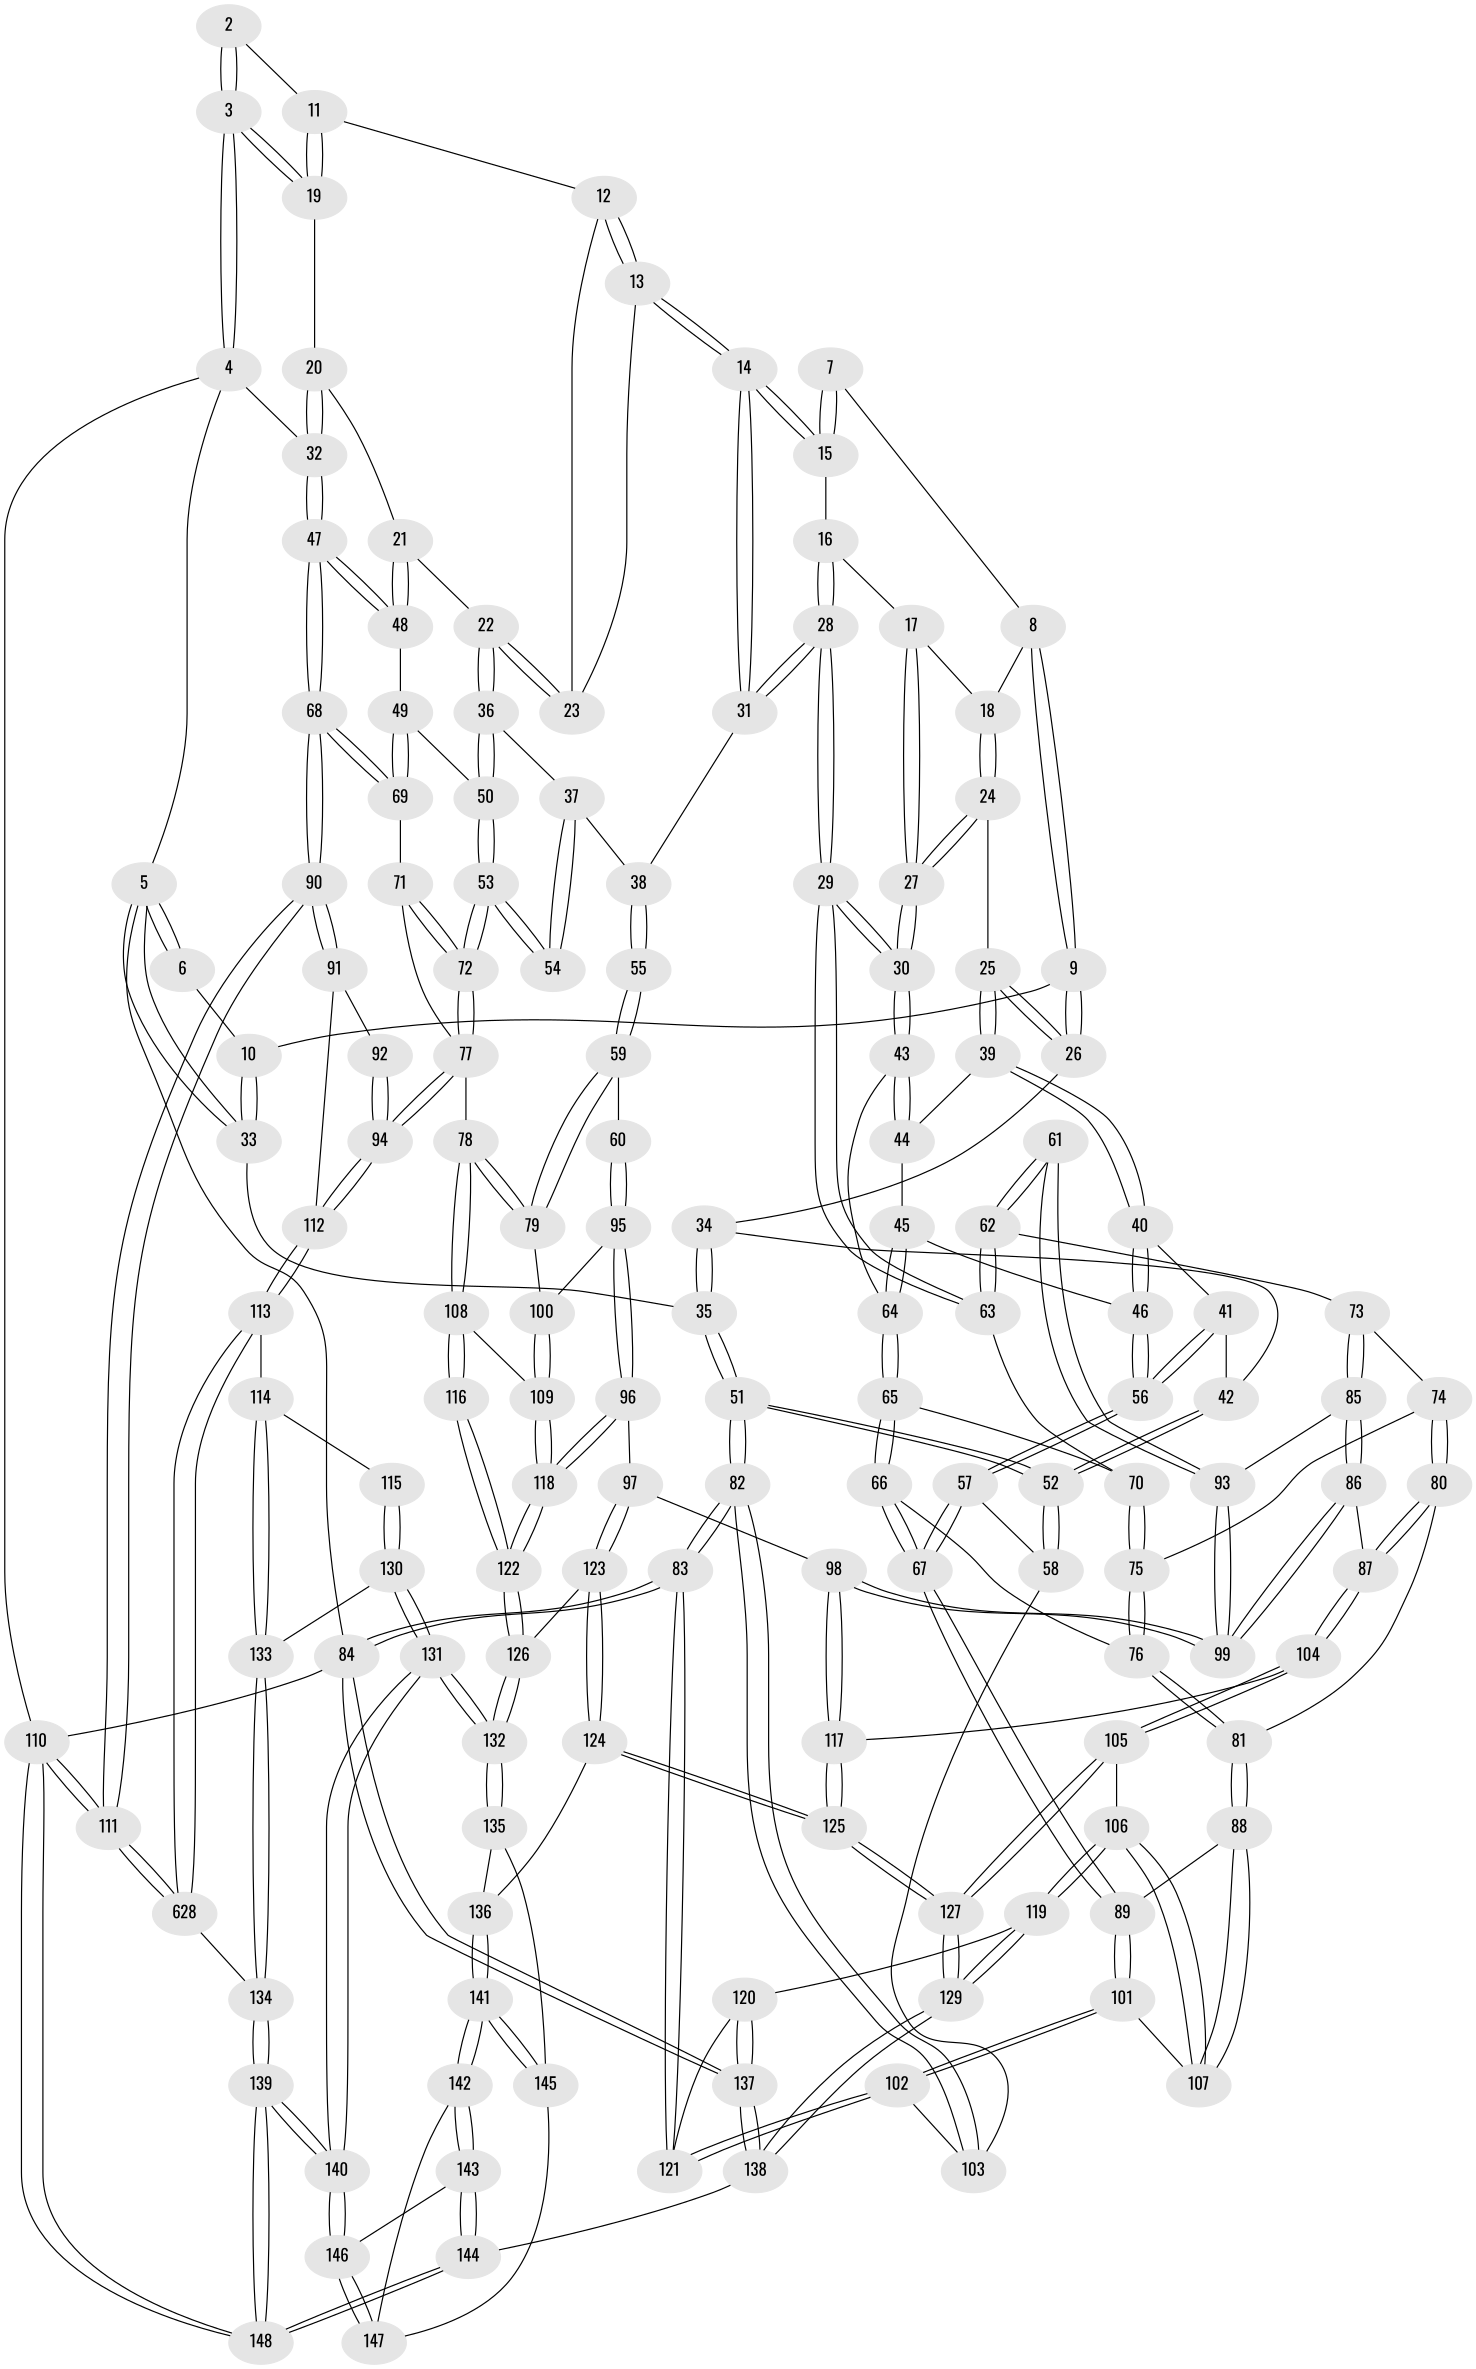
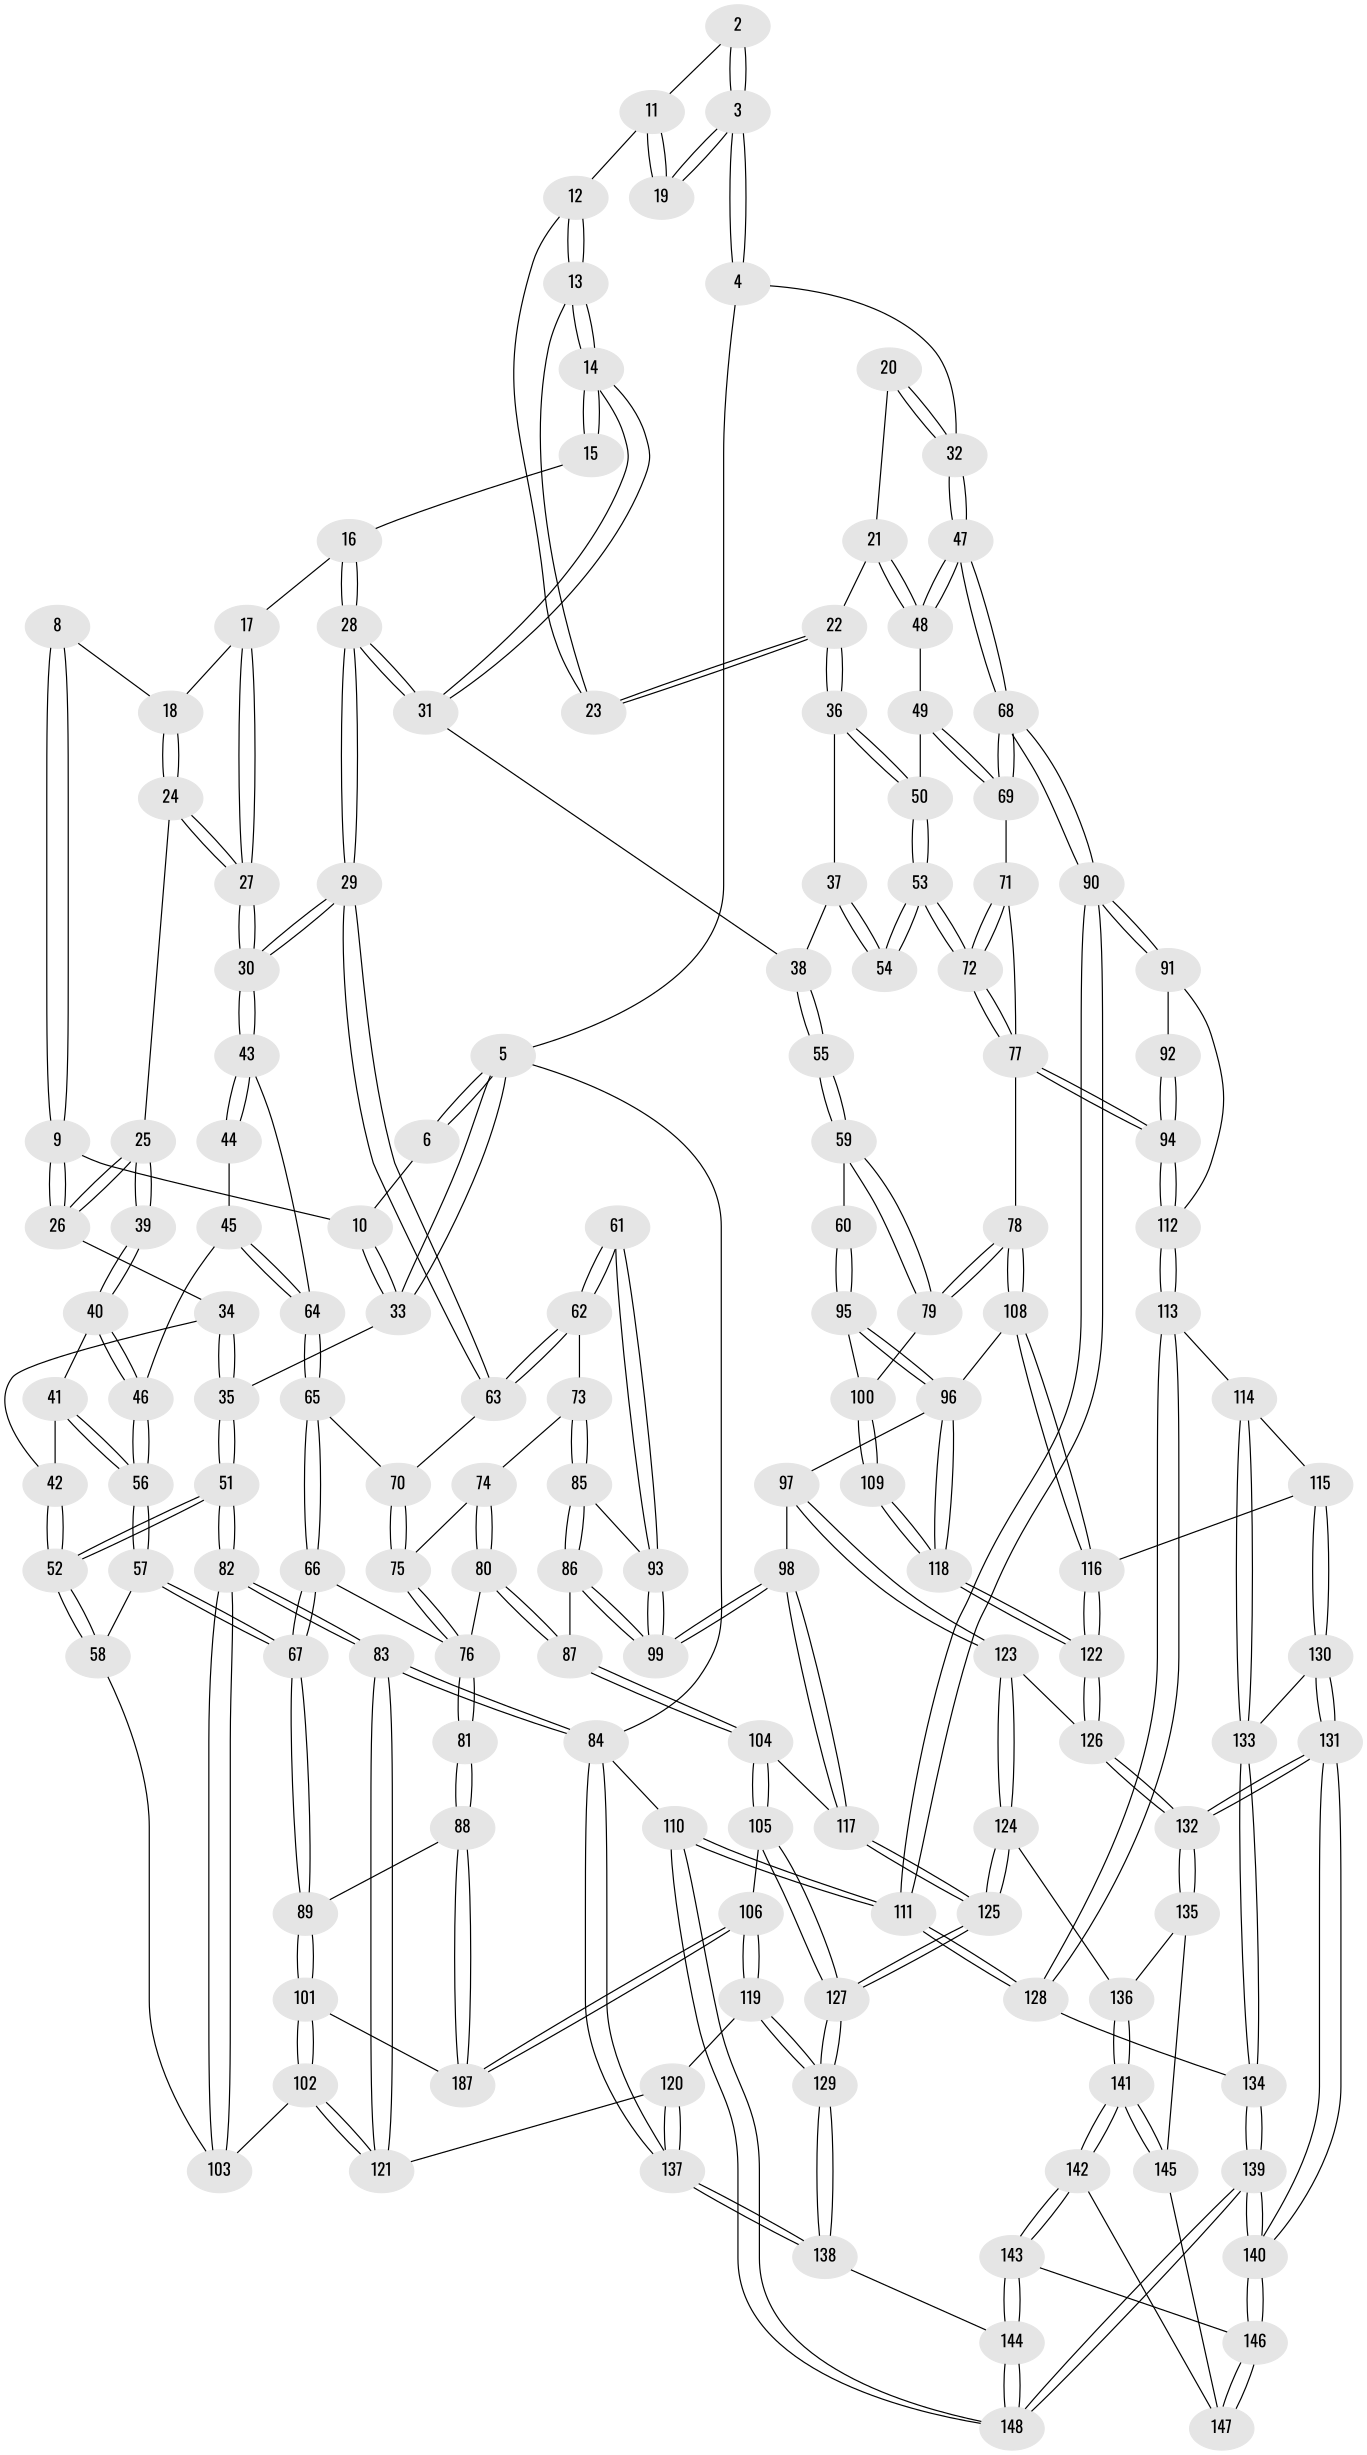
edge "19" -- "20": removed
node "7": removed
edge "4" -- "110": removed
edge "39" -- "44": removed
edge "108" -- "109": now "108" -- "96"
edge "115" -- "116": added
edge "80" -- "81": now "80" -- "76"
node "628": label "628" -> "128"
node "107": label "107" -> "187"
